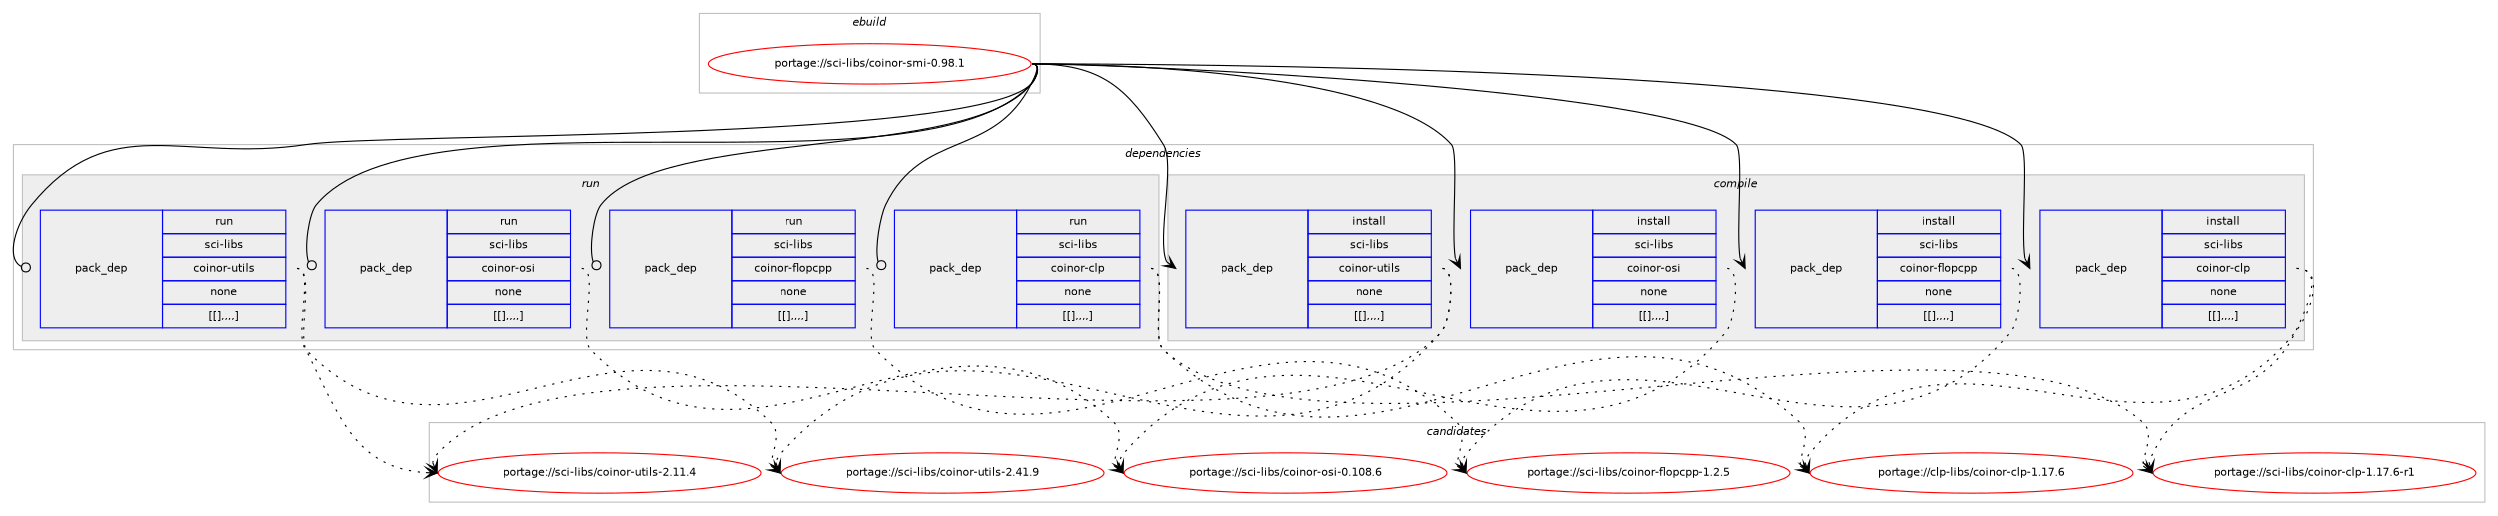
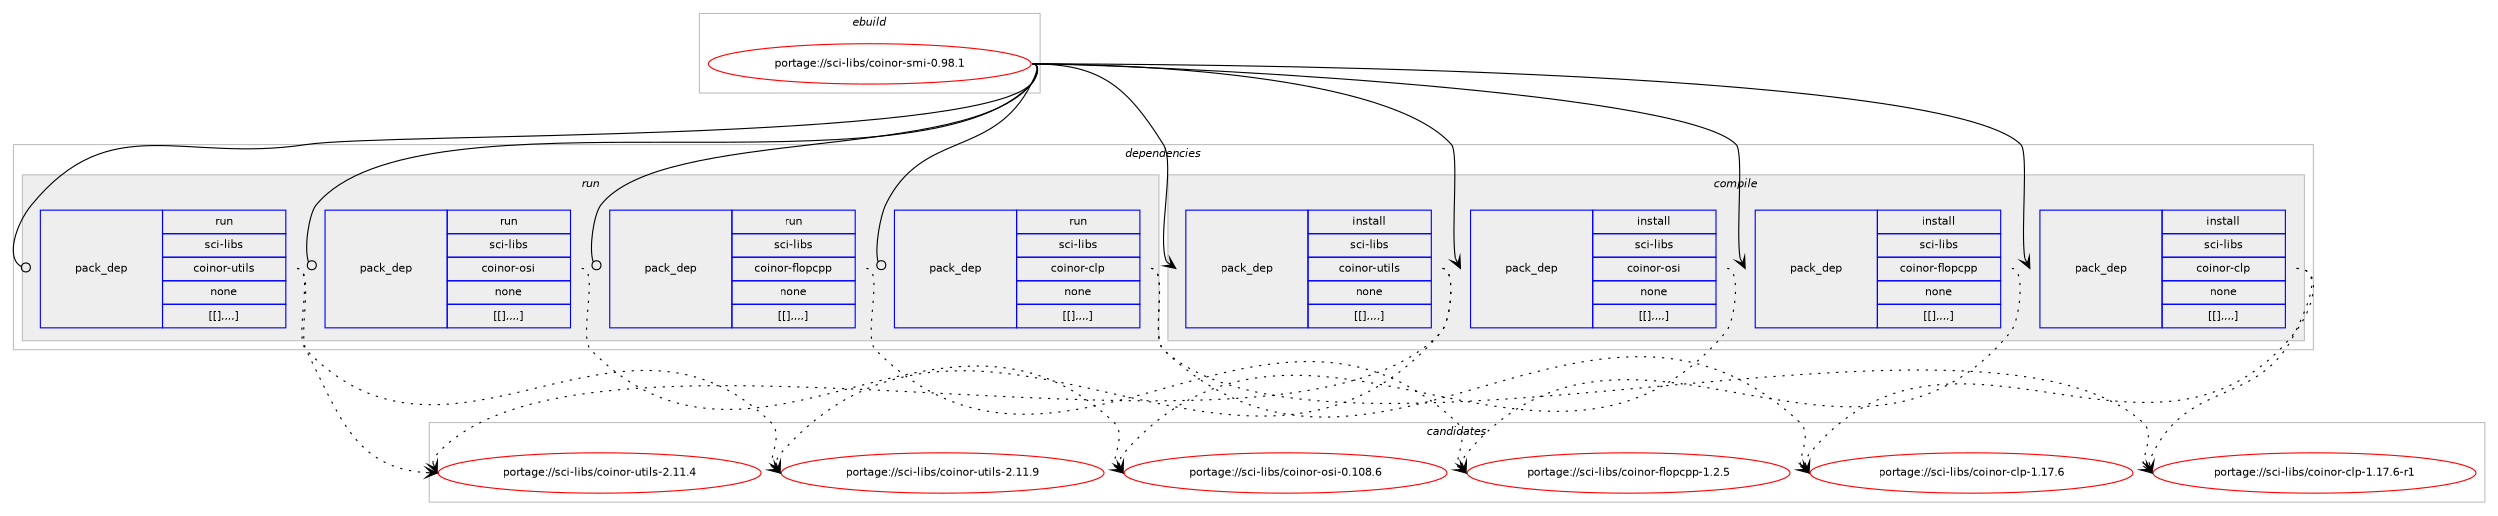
node "portage://sci-libs/coinor-utils-2.41.9": label "portage://sci-libs/coinor-utils-2.41.9" -> "portage://sci-libs/coinor-utils-2.11.9"
node "portage://clp-libs/coinor-clp-1.17.6": label "portage://clp-libs/coinor-clp-1.17.6" -> "portage://sci-libs/coinor-clp-1.17.6"
